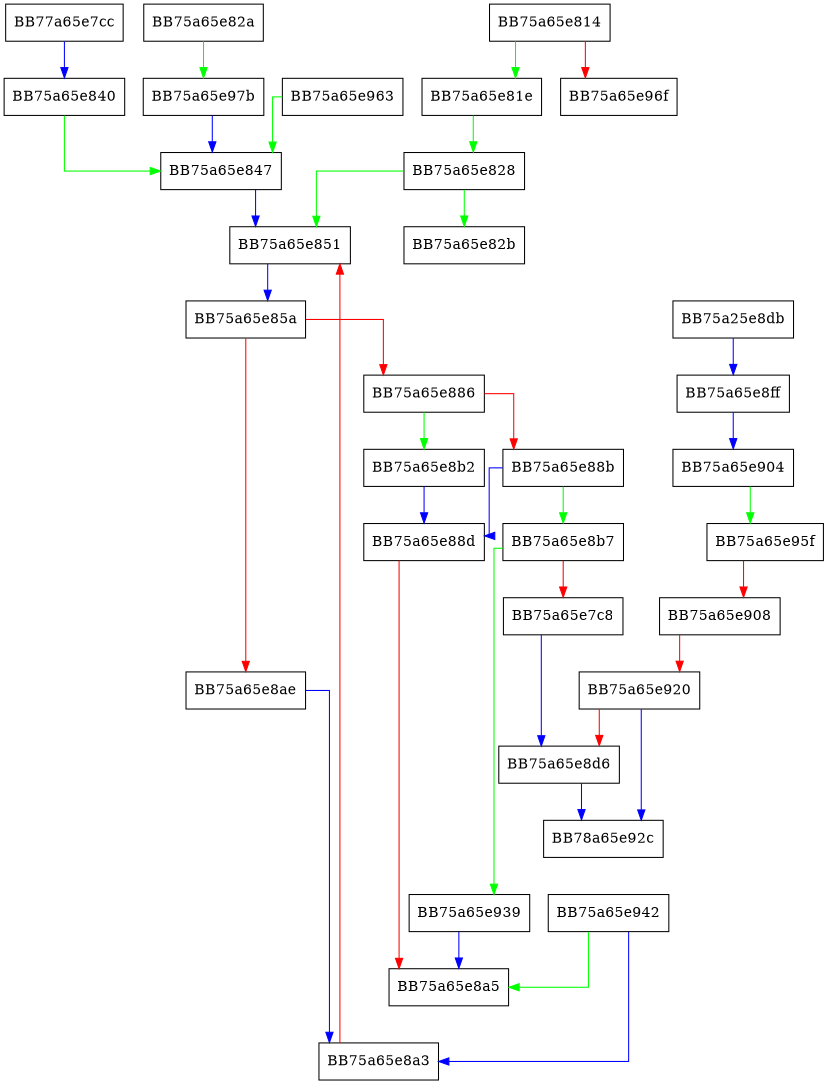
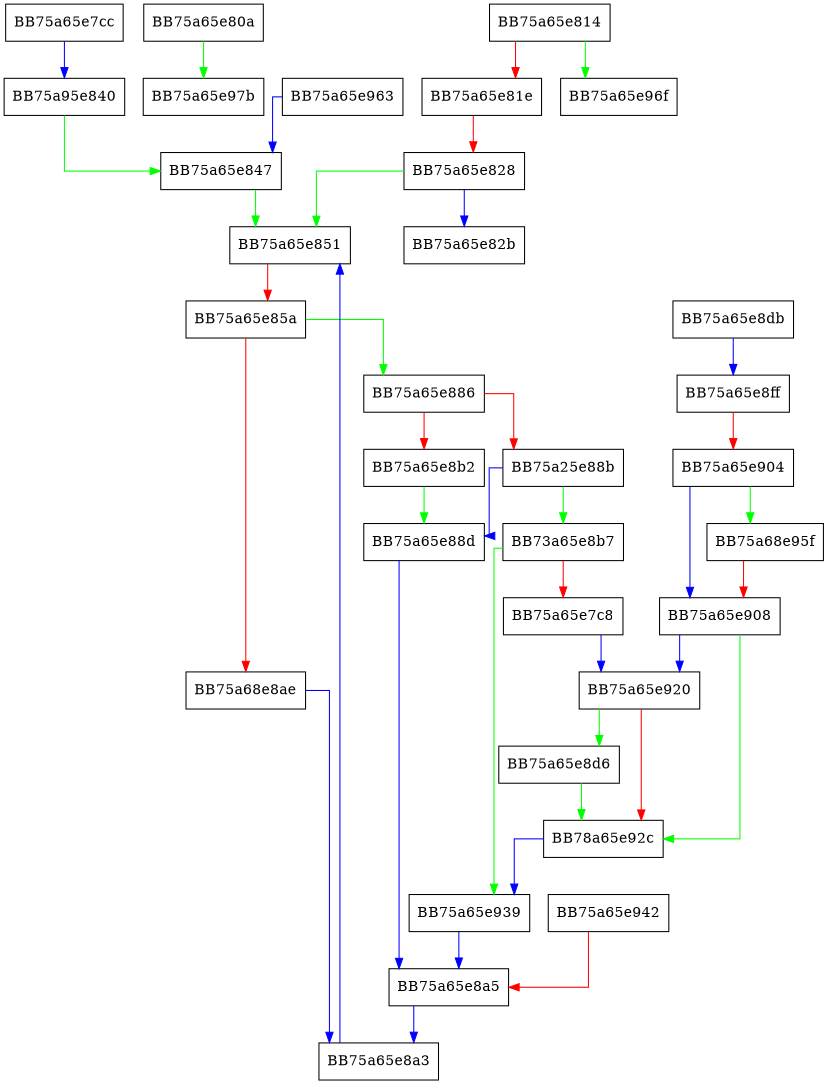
node "BB77a65e7cc": label "BB77a65e7cc" -> "BB75a65e7cc"
node "BB75a65e82a": label "BB75a65e82a" -> "BB75a65e80a"
edge "BB75a65e814" -> "BB75a65e81e": color green -> red
edge "BB75a65e814" -> "BB75a65e96f": color red -> green
node "BB75a65e840": label "BB75a65e840" -> "BB75a95e840"
edge "BB75a65e963" -> "BB75a65e847": color green -> blue
edge "BB75a65e97b" -> "BB75a65e847": removed
edge "BB75a65e81e" -> "BB75a65e828": color green -> red
edge "BB75a65e847" -> "BB75a65e851": color blue -> green
edge "BB75a65e828" -> "BB75a65e82b": color green -> blue
edge "BB75a65e851" -> "BB75a65e85a": color blue -> red
edge "BB75a65e85a" -> "BB75a65e886": color red -> green
node "BB75a25e8db": label "BB75a25e8db" -> "BB75a65e8db"
edge "BB75a65e886" -> "BB75a65e8b2": color green -> red
edge "BB75a65e8ff" -> "BB75a65e904": color blue -> red
node "BB75a65e88b": label "BB75a65e88b" -> "BB75a25e88b"
edge "BB75a65e8b2" -> "BB75a65e88d": color blue -> green
edge "BB75a65e904" -> "BB75a65e908": added
node "BB75a65e8b7": label "BB75a65e8b7" -> "BB73a65e8b7"
node "BB75a65e95f": label "BB75a65e95f" -> "BB75a68e95f"
edge "BB75a65e908" -> "BB75a65e920": color red -> blue
edge "BB75a65e8a3" -> "BB75a65e851": color red -> blue
edge "BB75a65e7c8" -> "BB75a65e8d6": now "BB75a65e7c8" -> "BB75a65e920"
node "BB75a65e8ae": label "BB75a65e8ae" -> "BB75a68e8ae"
edge "BB75a65e920" -> "BB75a65e8d6": color red -> green
edge "BB75a65e88d" -> "BB75a65e8a5": color red -> blue
edge "BB75a65e920" -> "BB78a65e92c": color blue -> red
edge "BB75a65e908" -> "BB78a65e92c": added
edge "BB75a65e8d6" -> "BB78a65e92c": color blue -> green
edge "BB78a65e92c" -> "BB75a65e939": added
edge "BB75a65e942" -> "BB75a65e8a5": color green -> red
edge "BB75a65e942" -> "BB75a65e8a3": now "BB75a65e8a5" -> "BB75a65e8a3"
